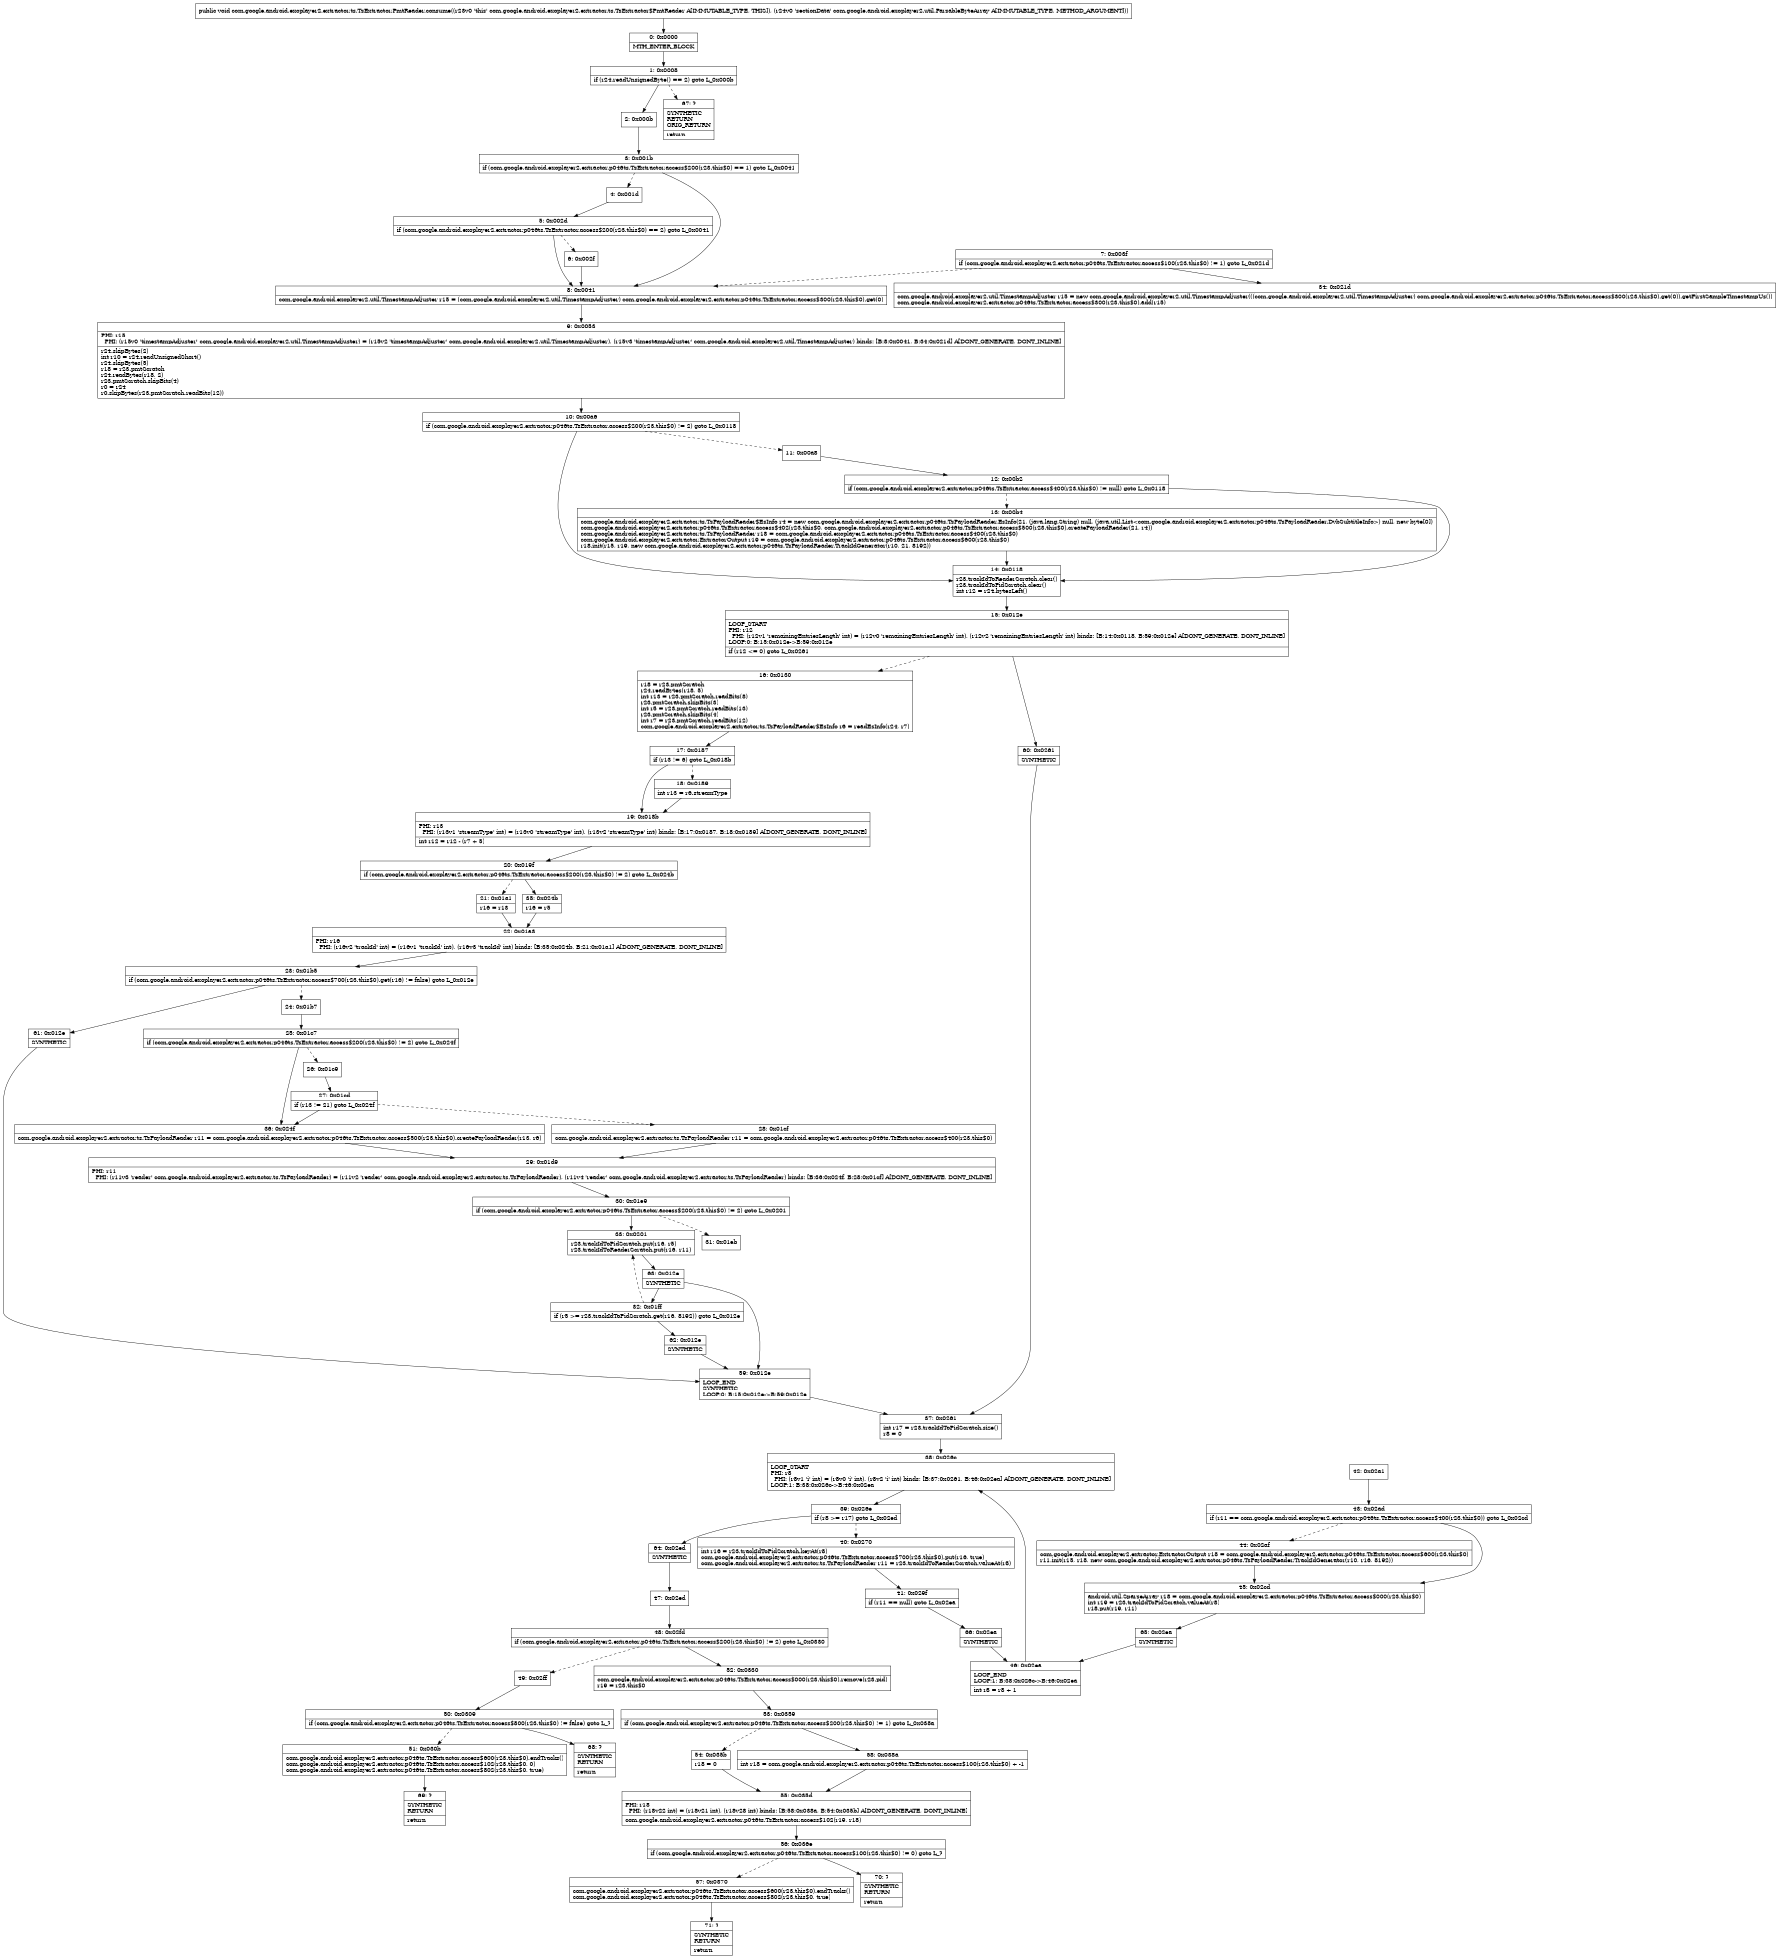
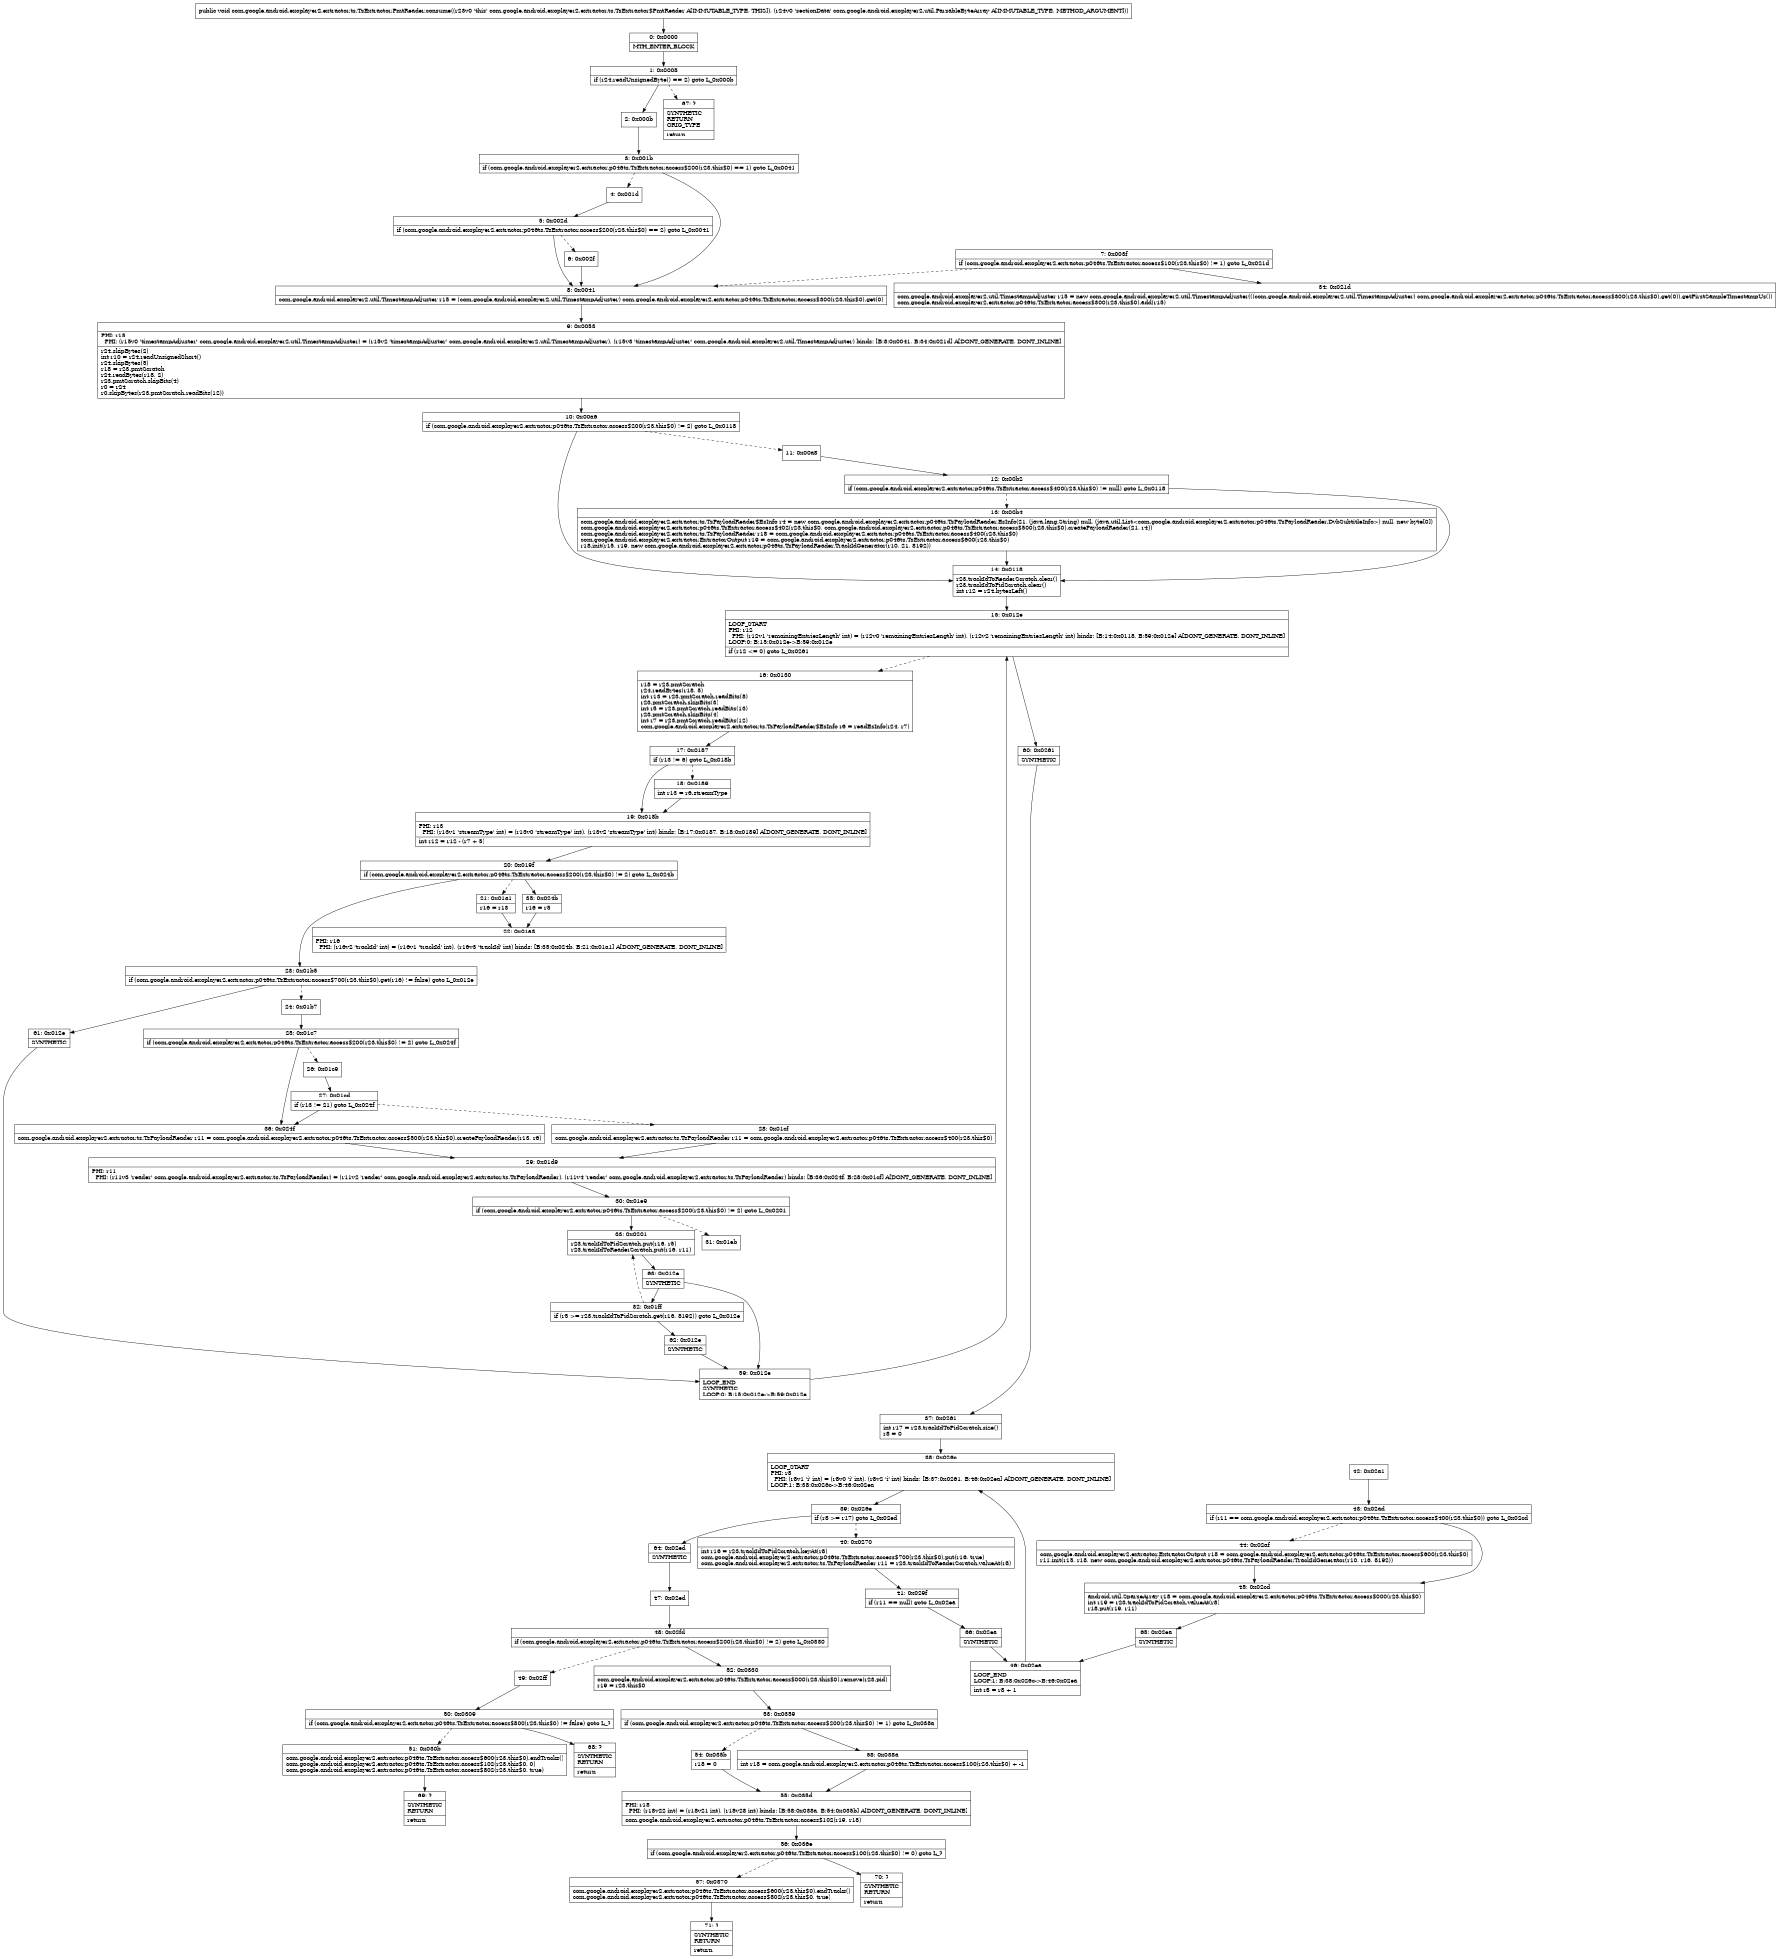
node "67: ?": text "ORIG_RETURN" -> "ORIG_TYPE"
edge "22: 0x01a3" -> "23: 0x01b5": now "20: 0x019f" -> "23: 0x01b5"
edge "59: 0x012e" -> "37: 0x0261": now "59: 0x012e" -> "15: 0x012e"
